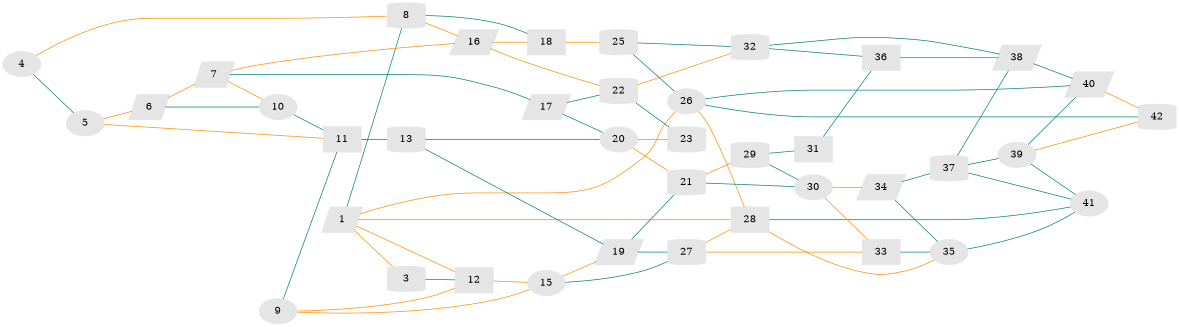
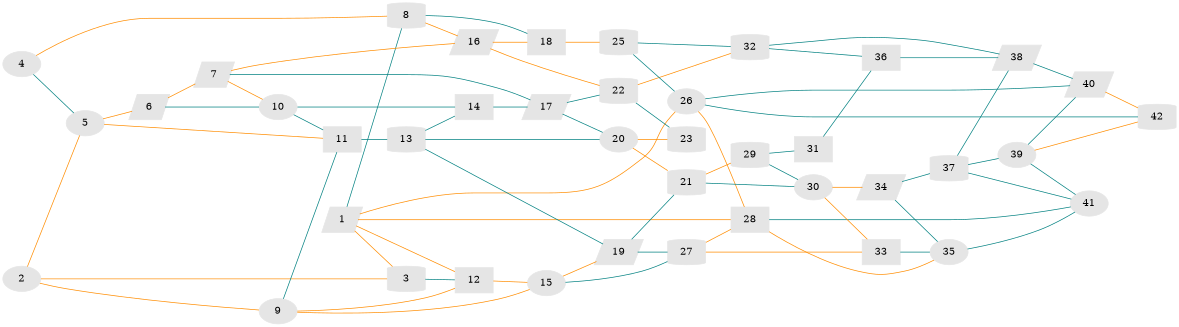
node "14": added
node "2": added
